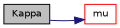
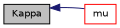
edge "Kappa" -> "mu": reversed
